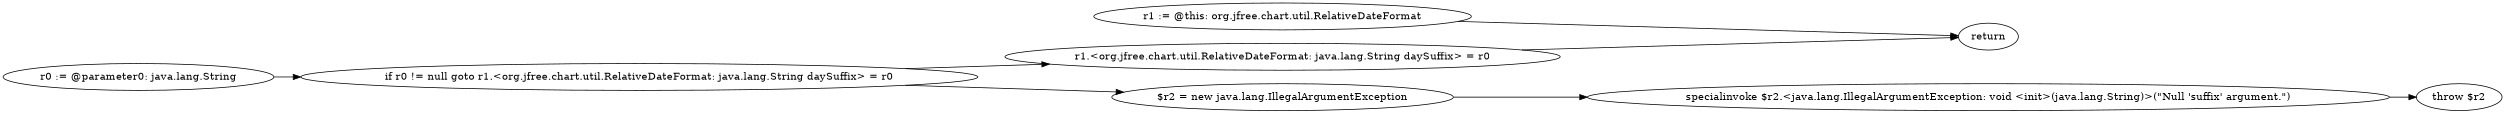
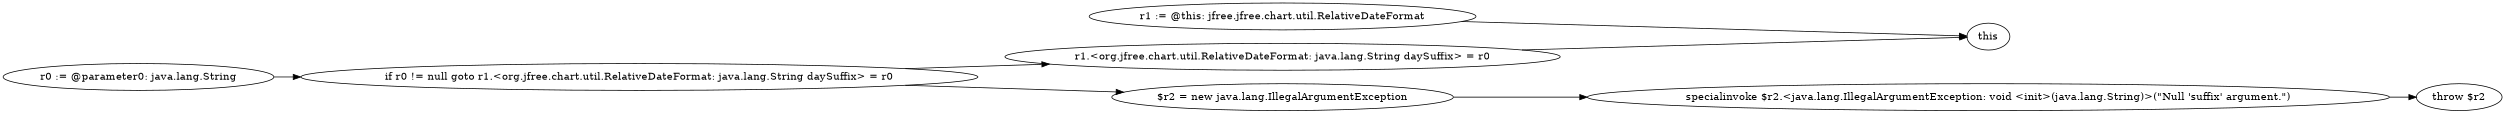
node "r1 := @this: org.jfree.chart.util.RelativeDateFormat": label "r1 := @this: org.jfree.chart.util.RelativeDateFormat" -> "r1 := @this: jfree.jfree.chart.util.RelativeDateFormat"
node "return": label "return" -> "this"
